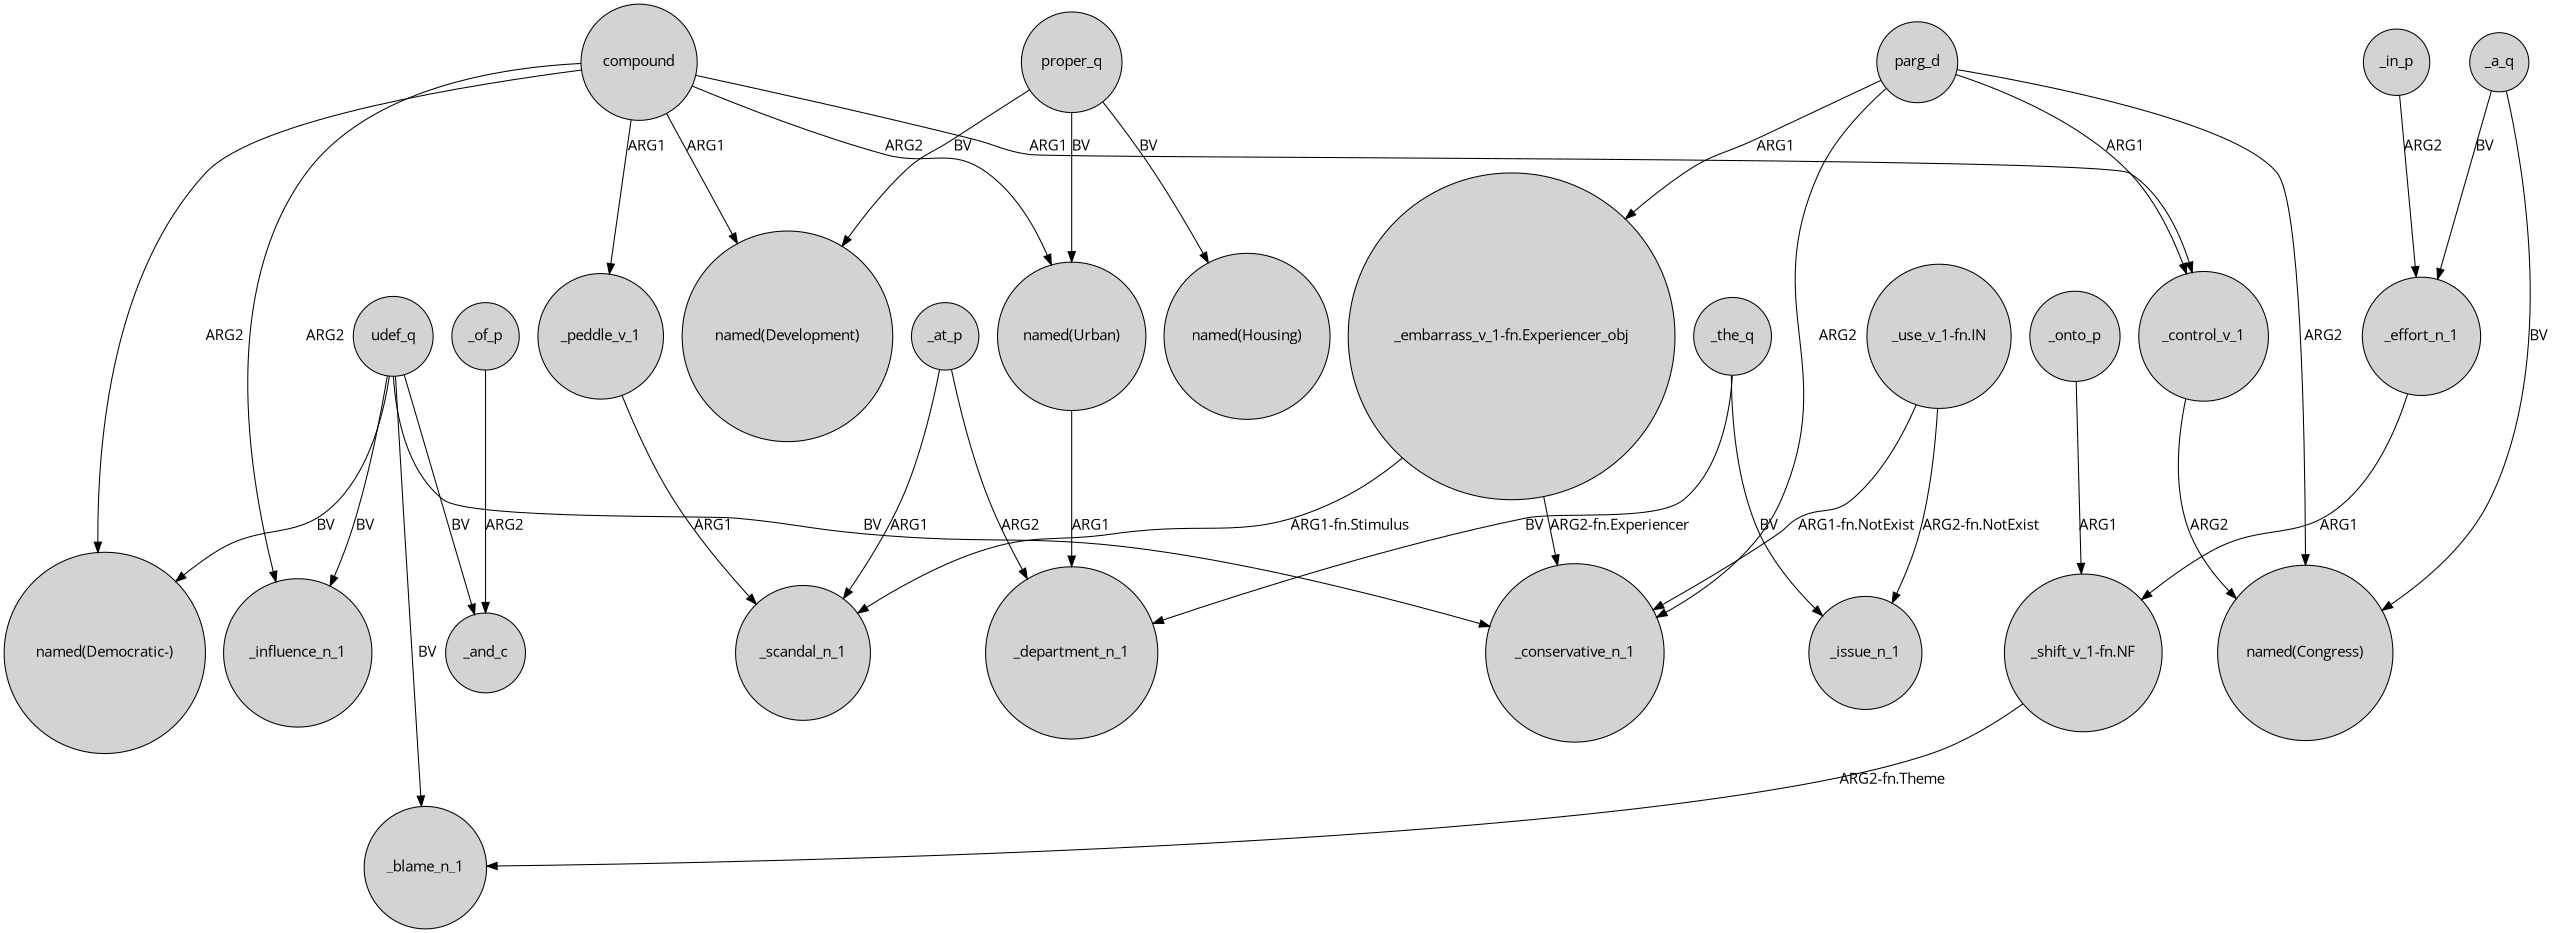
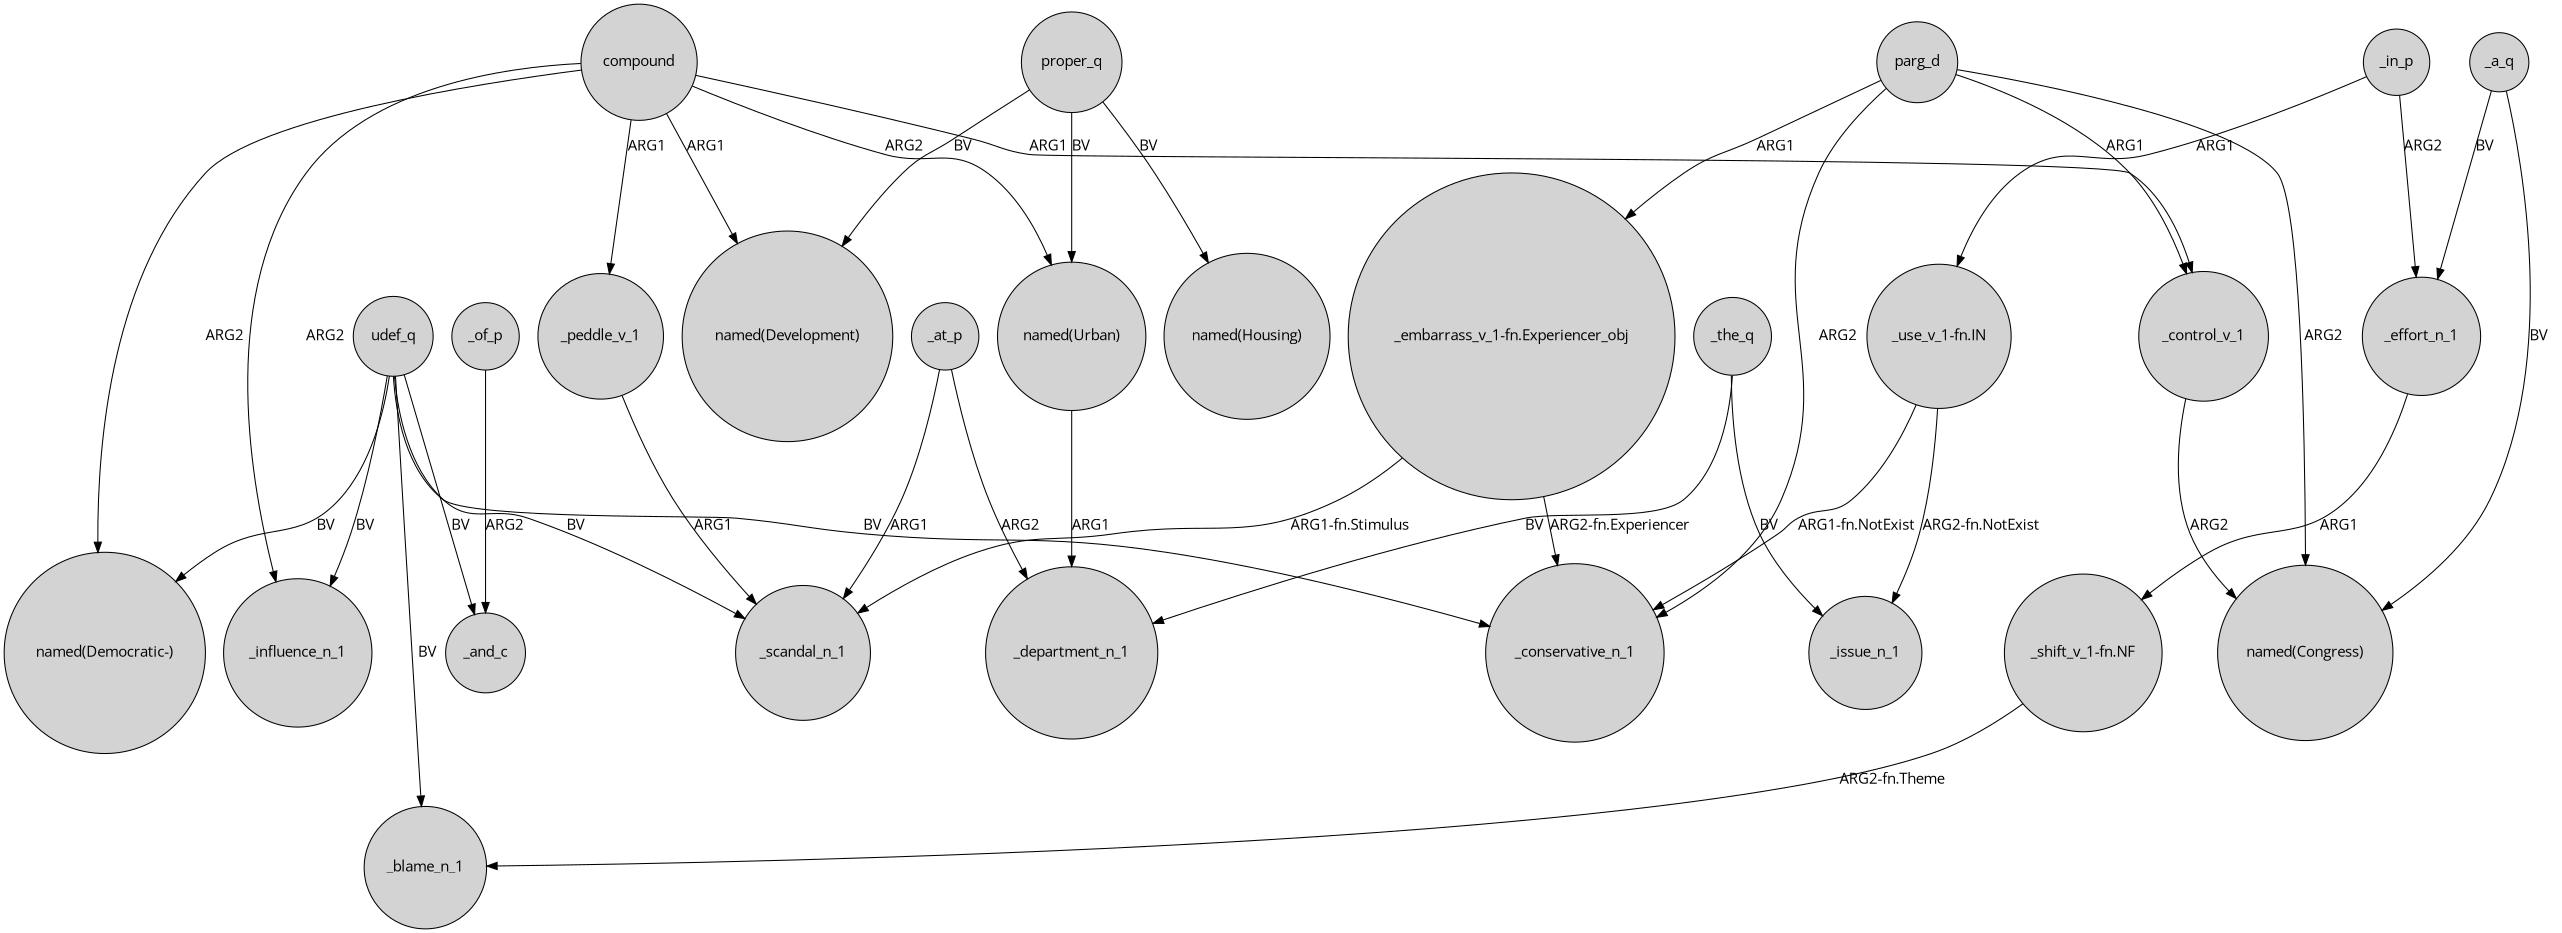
edge "_in_p" -> "_use_v_1-fn.IN": added, label "ARG1"
node "_onto_p": removed
edge "udef_q" -> "_scandal_n_1": added, label "BV"
